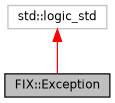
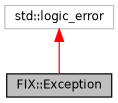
node "std::logic_std": label "std::logic_std" -> "std::logic_error"
